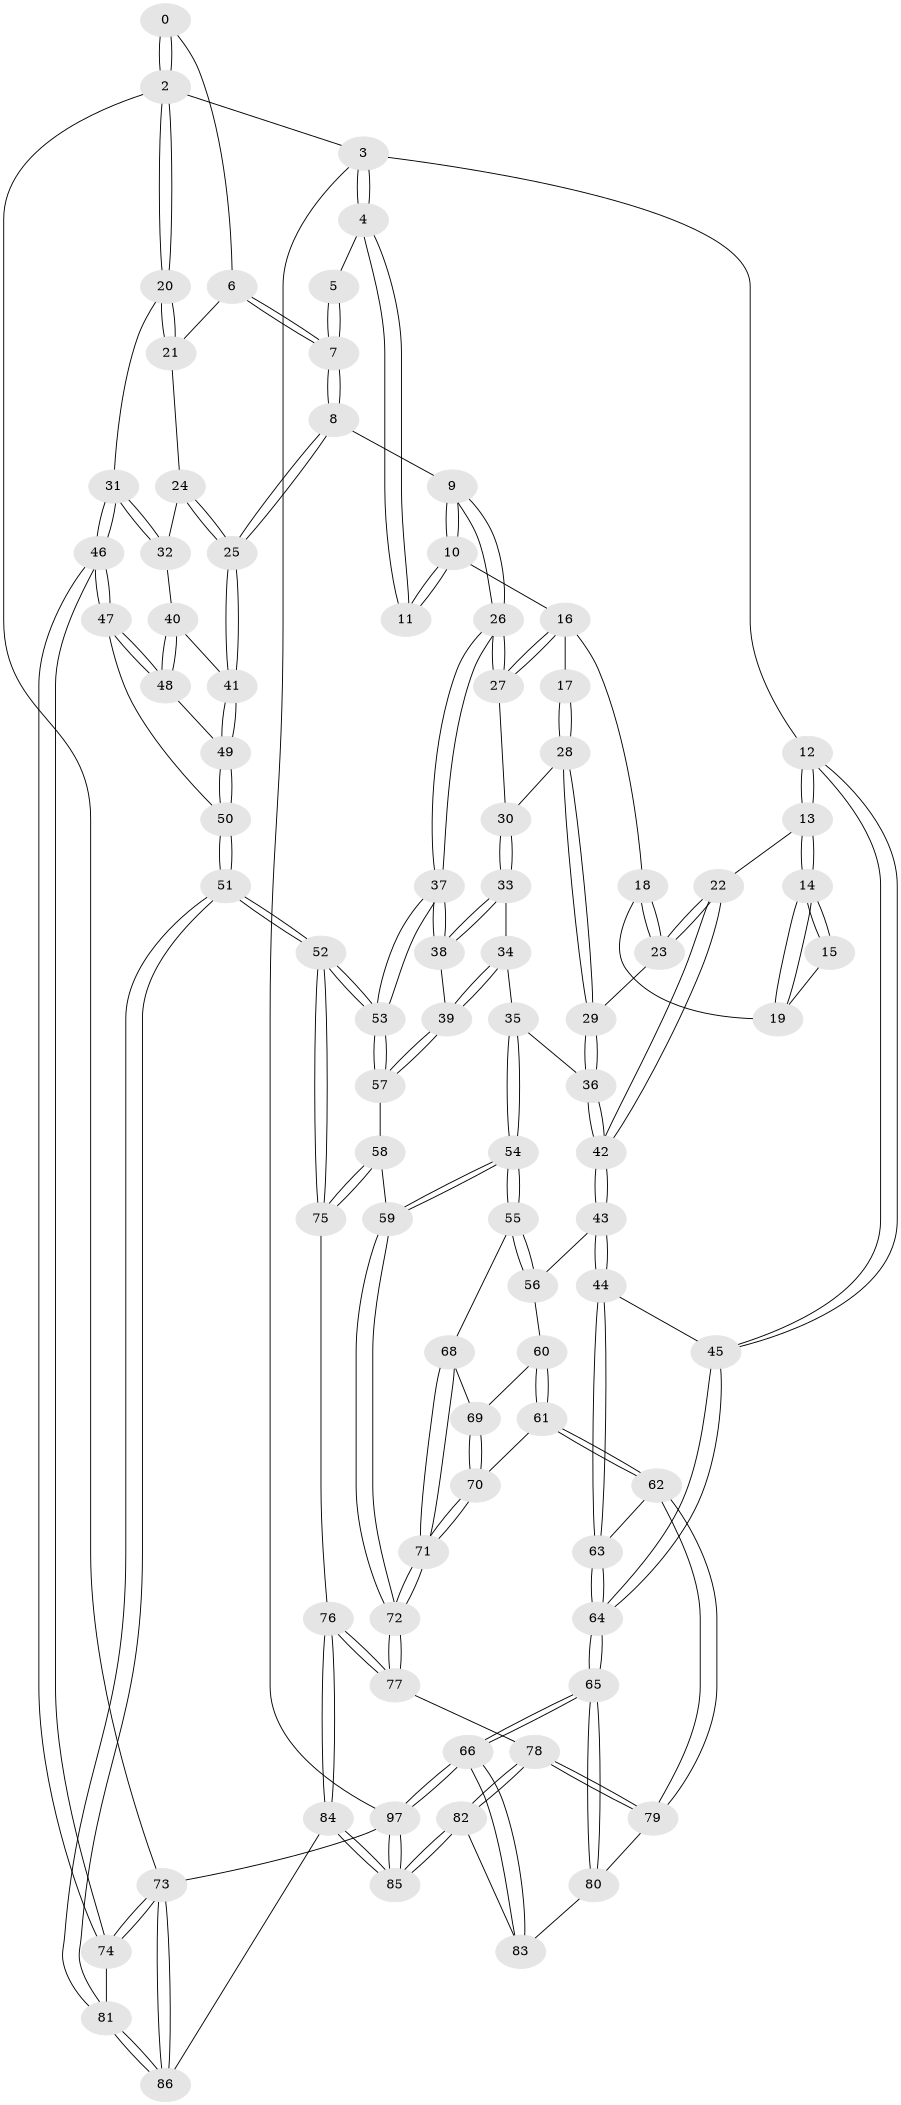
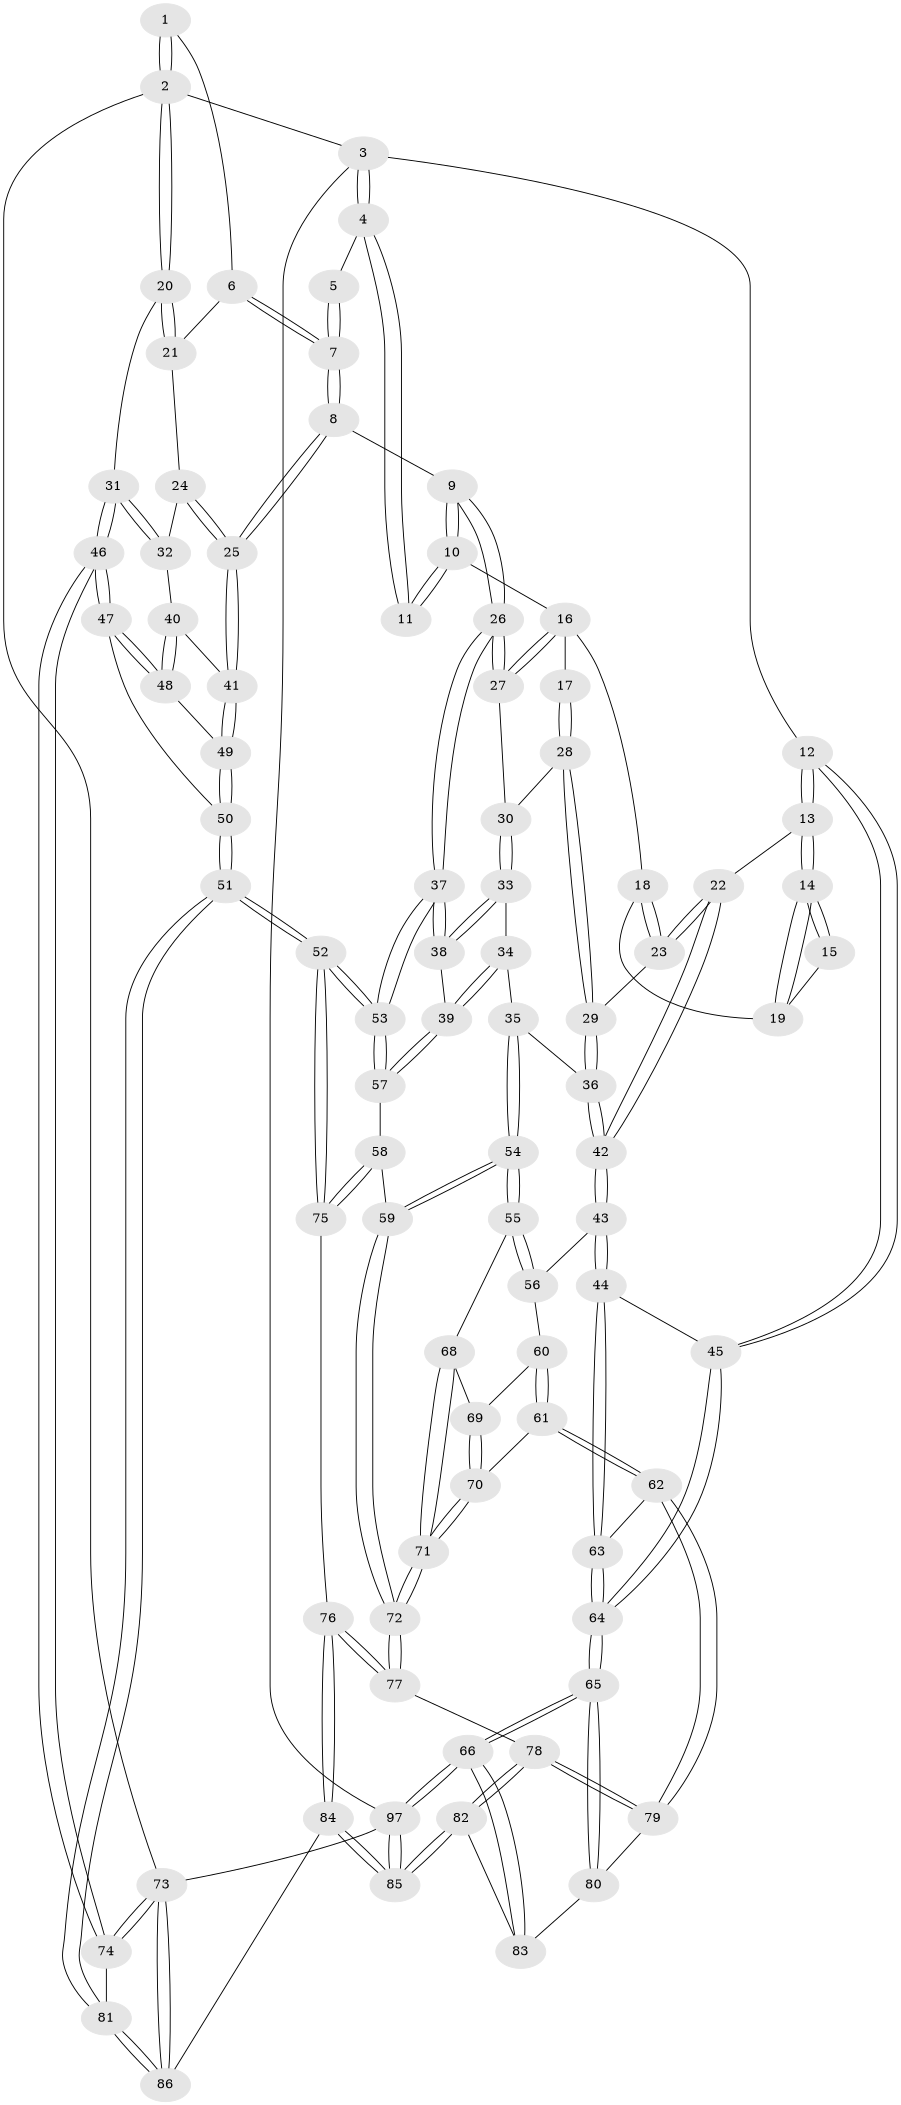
node "0": label "0" -> "1"
